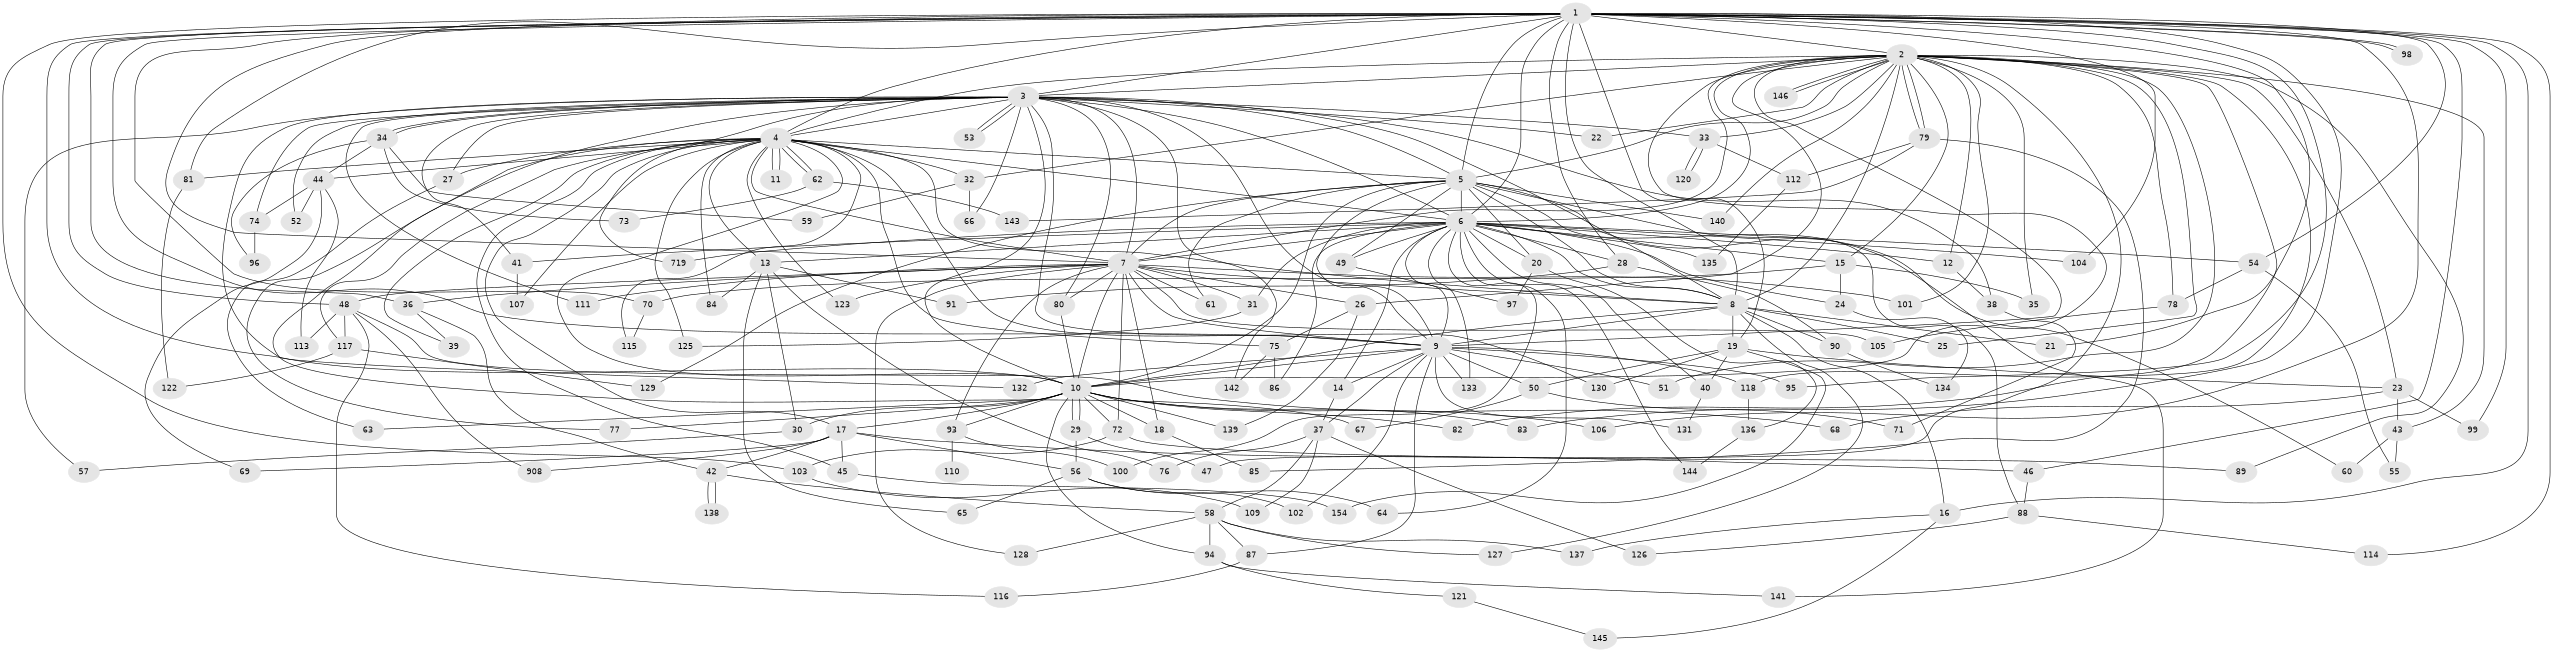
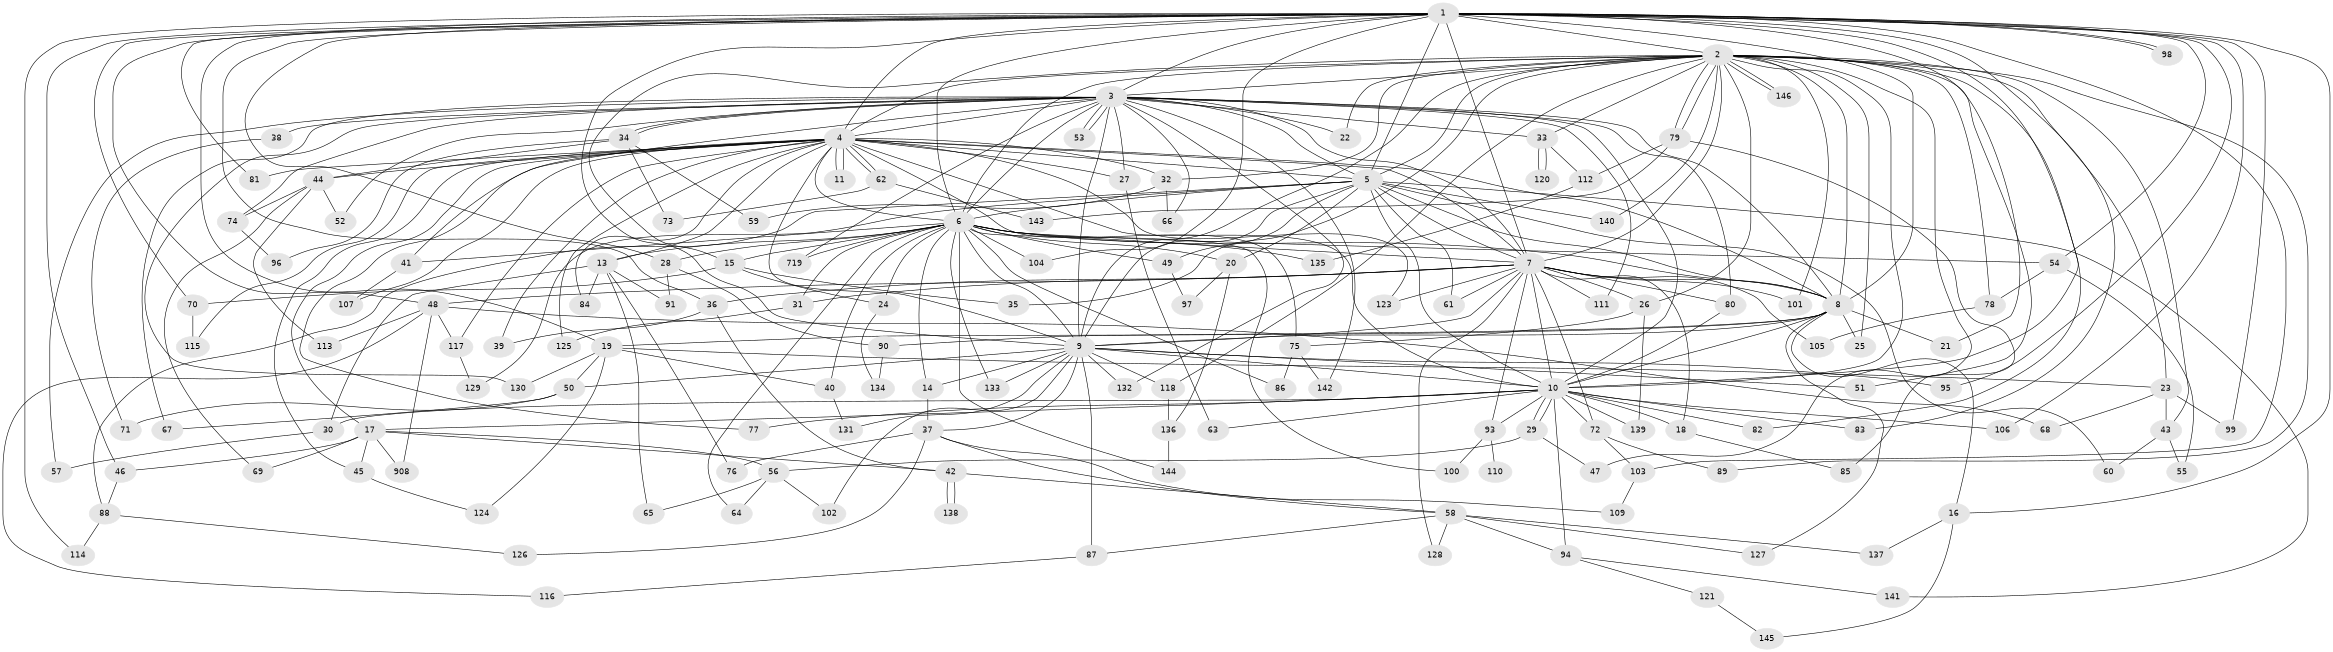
node "12": removed
node "122": removed
node "154": label "154" -> "124"
